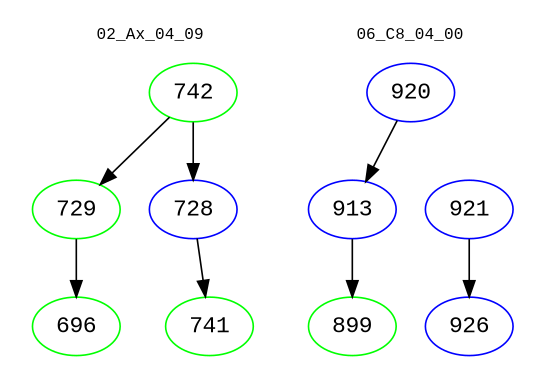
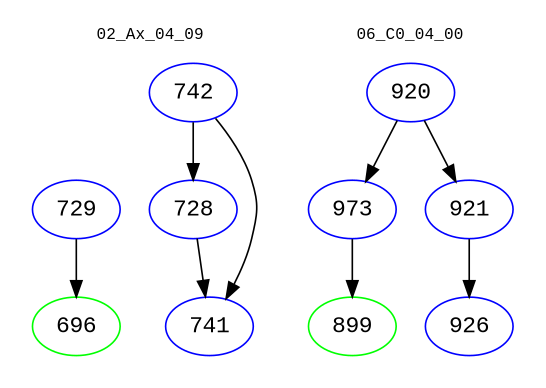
cluster "06_C8_04_00": label "06_C8_04_00" -> "06_C0_04_00"
node "742": color green -> blue
edge "920" -> "921": added
edge "742" -> "729": now "742" -> "741"
node "729": color green -> blue
node "913": label "913" -> "973"
node "741": color green -> blue
